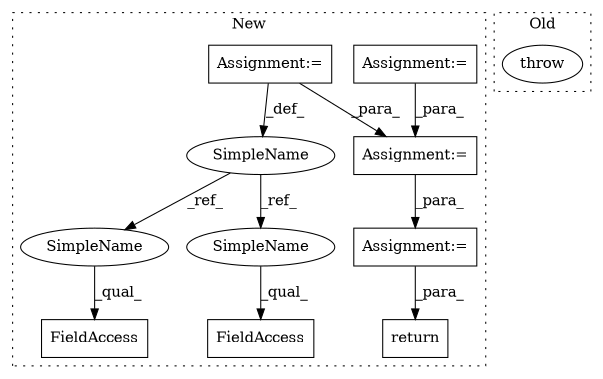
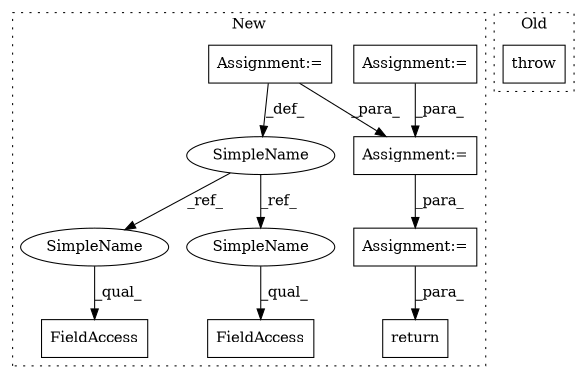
node "throw": shape ellipse -> box
